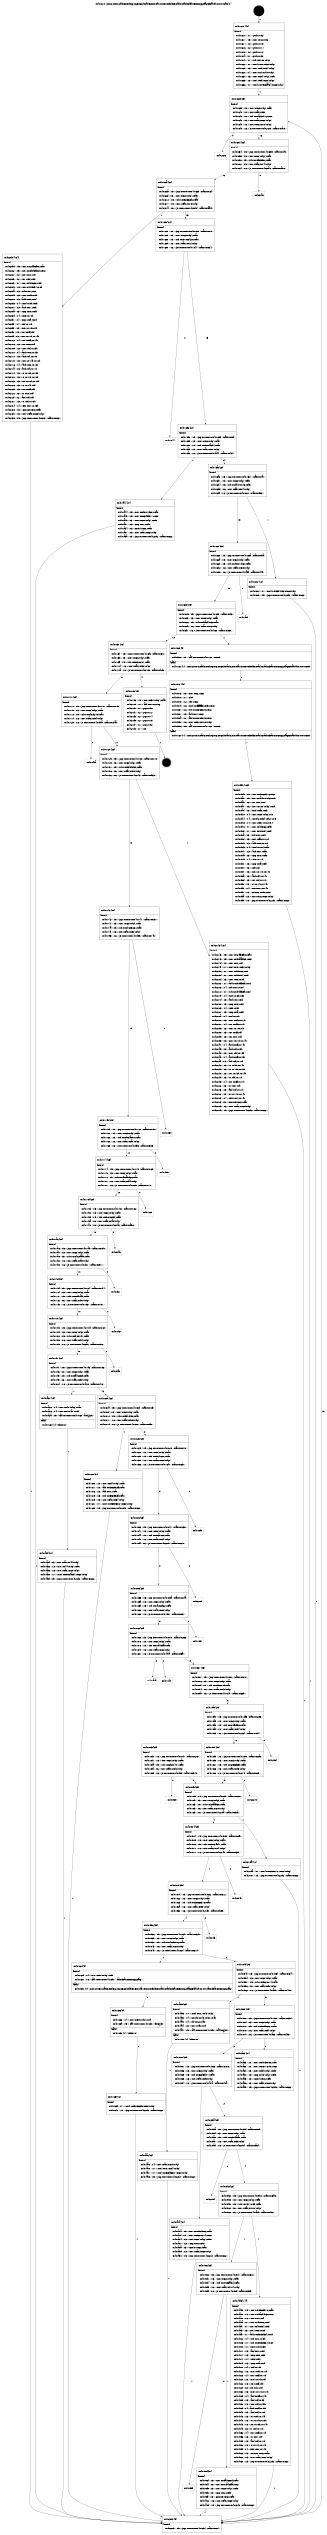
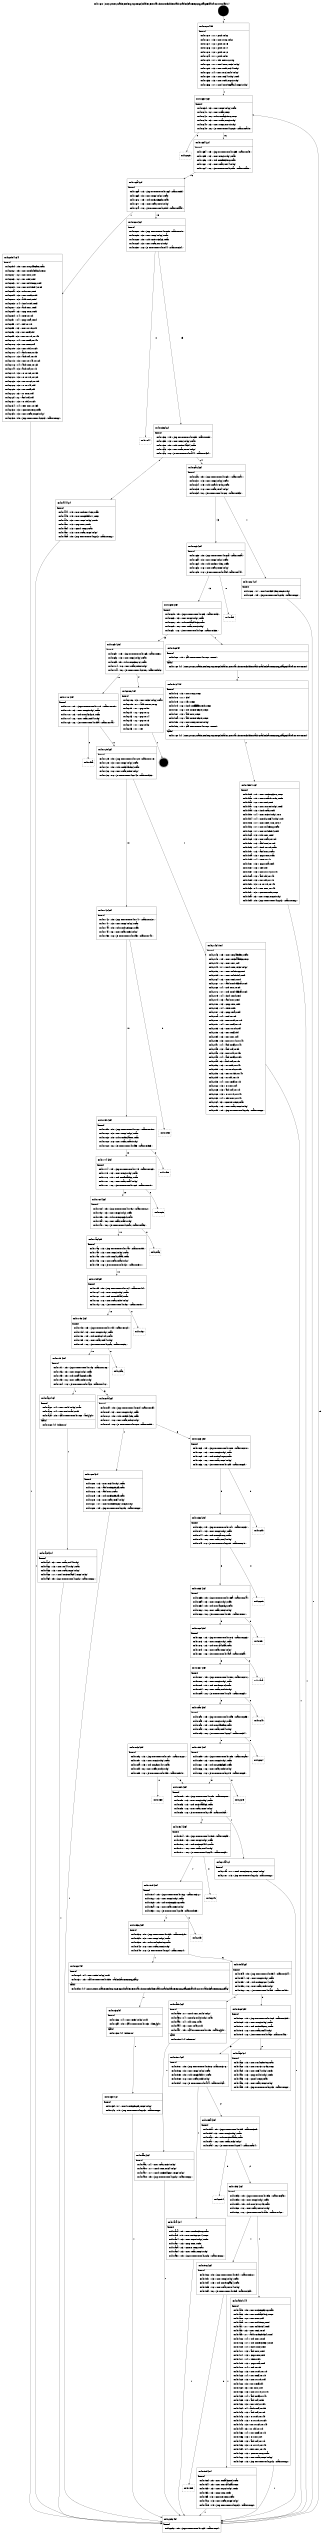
node "0x4020a0": removed
node "0x401f21": removed
edge "0x40186e [25]" -> "0x401c4b": now "0x401887 [25]" -> "0x401c4b"
edge "0x4018a0 [25]" -> "0x4018b9 [25]": label " 16" -> " 8"
edge "0x40199a [25]" -> "0x4019b3 [25]": label " 4" -> " 2"
